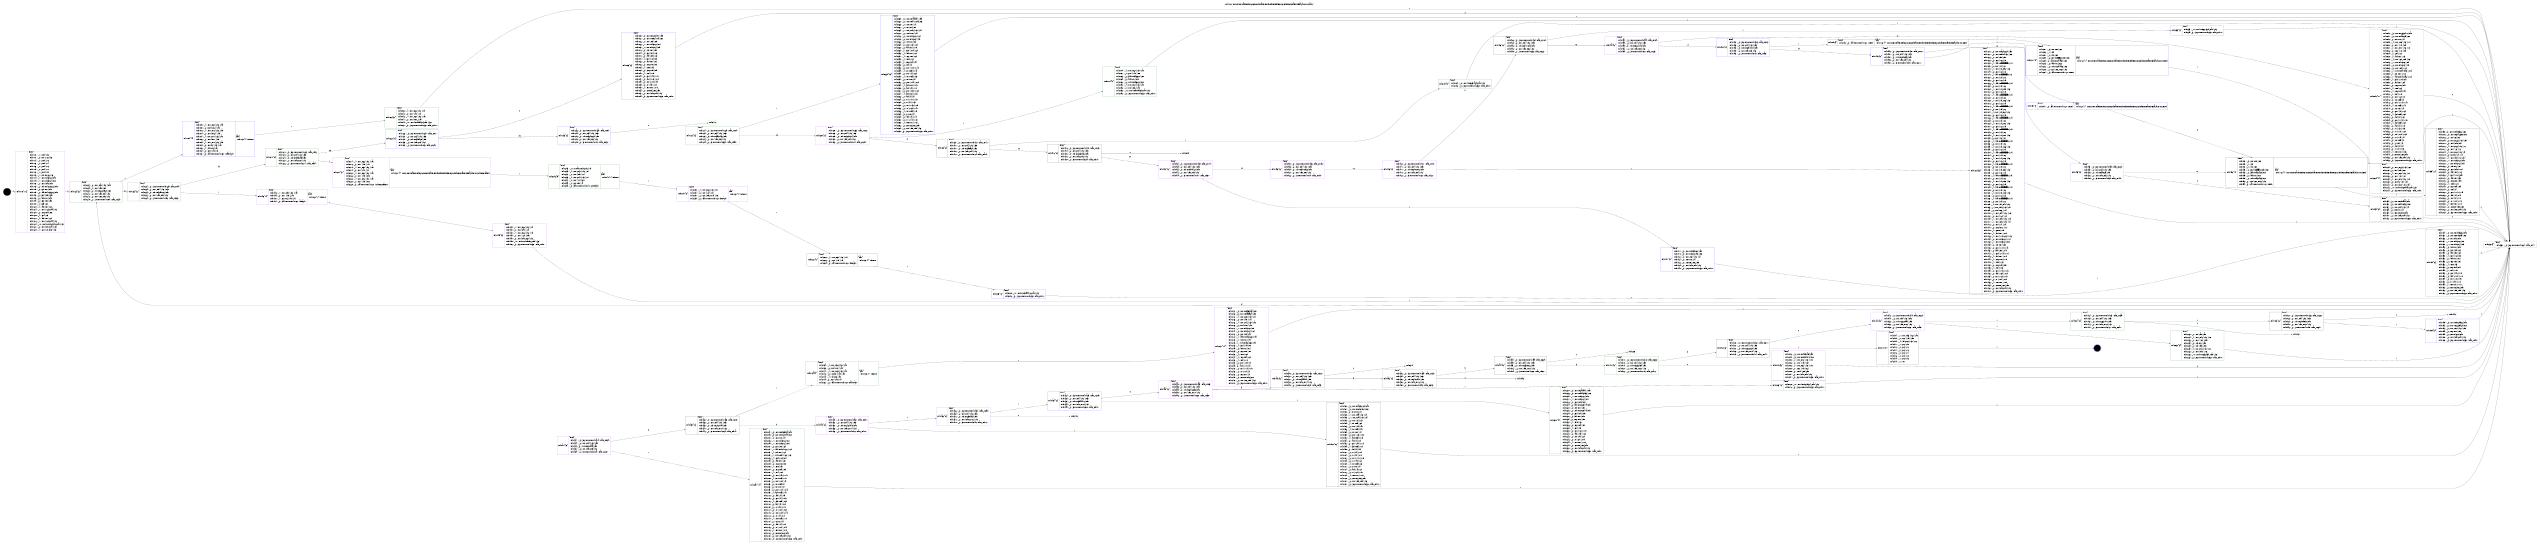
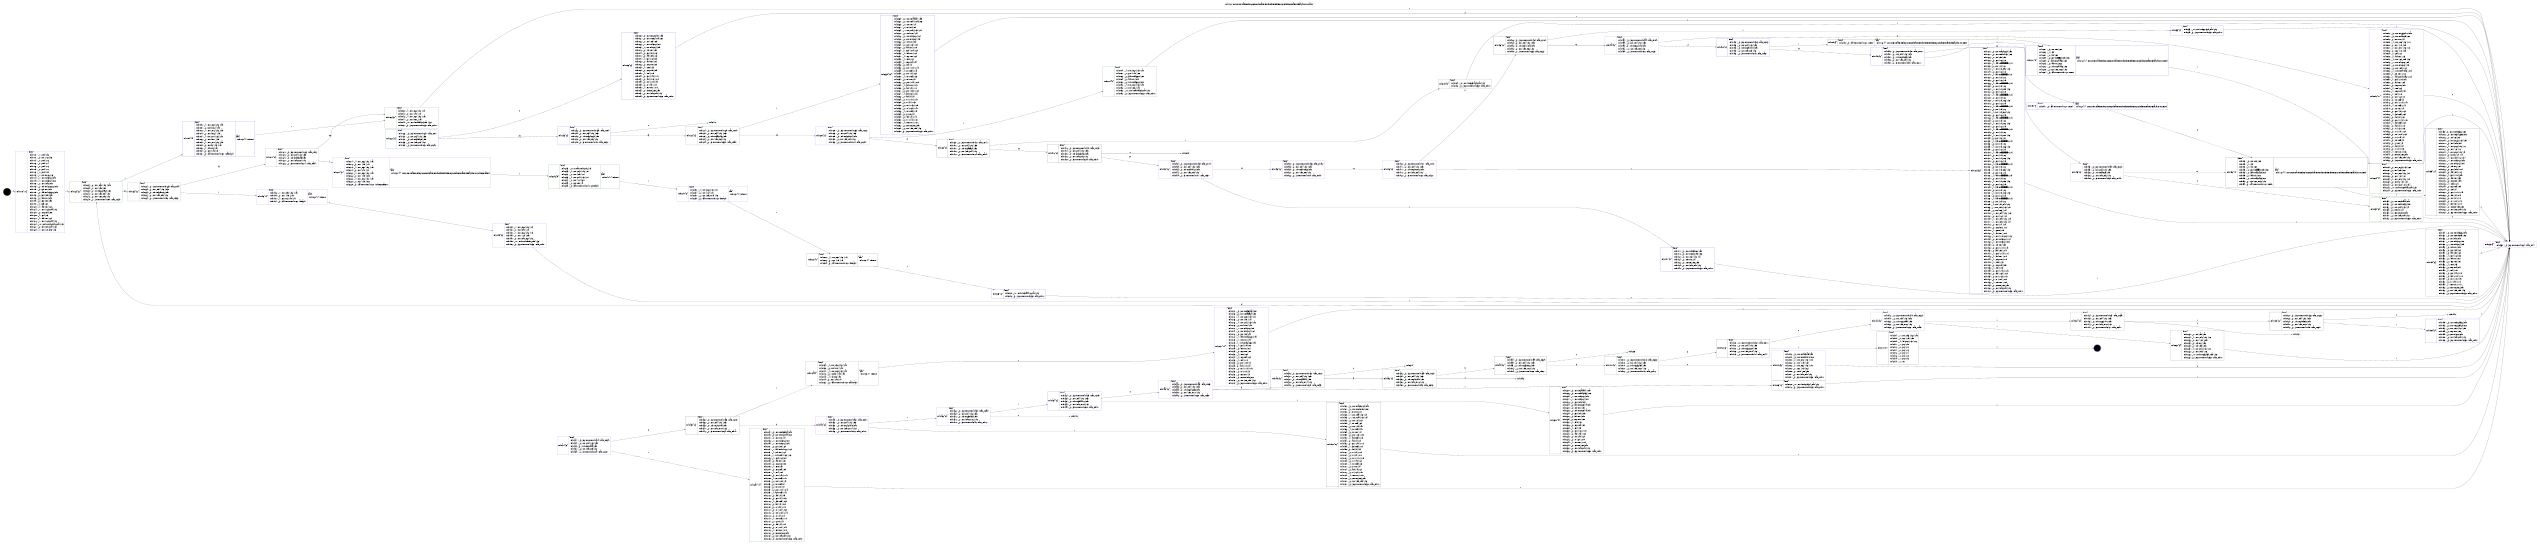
edge "0x4018a8 [28]" -> "0x4018c4 [28]": added, label "23"
edge "0x401870 [28]" -> "0x40188c [28]": now "0x401870 [28]" -> "0x401e3c [32]"
